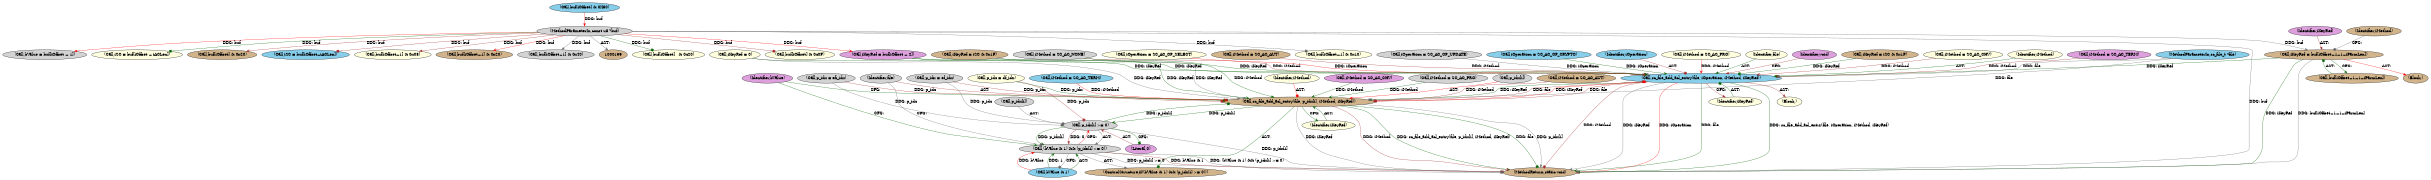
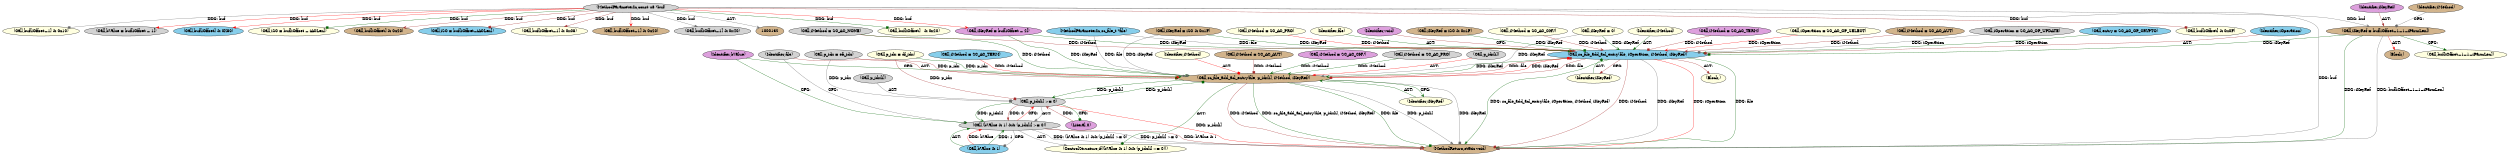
edge "(Call,buf[iOffset] & 0X80)" -> "(MethodParameterIn,const u8 *buf)": reversed
node "1000139": label "1000139" -> "1000132"
node "(Call,iOperation = SC_AC_OP_CRYPTO)": label "(Call,iOperation = SC_AC_OP_CRYPTO)" -> "(Call,entry = SC_AC_OP_CRYPTO)"
edge "(Call,buf[iOffset+1+1+iParmLen])" -> "(Call,iKeyRef = buf[iOffset+1+1+iParmLen])": removed, label "AST:"
node "(Call,p_idx = ef_idx)": removed
node "(Call,buf[iOffset+1+1+iParmLen])": fillcolor tan -> lightyellow
edge "(Literal,0)" -> "(Call,p_idx[i] >= 0)": label "AST: " -> "DDG: "
edge "(Call,p_idx[i] >= 0)" -> "(MethodReturn,static void)": color gray40 -> red
node "(ControlStructure,if((bValue & 1) && (p_idx[i] >= 0)))": fillcolor tan -> lightyellow
